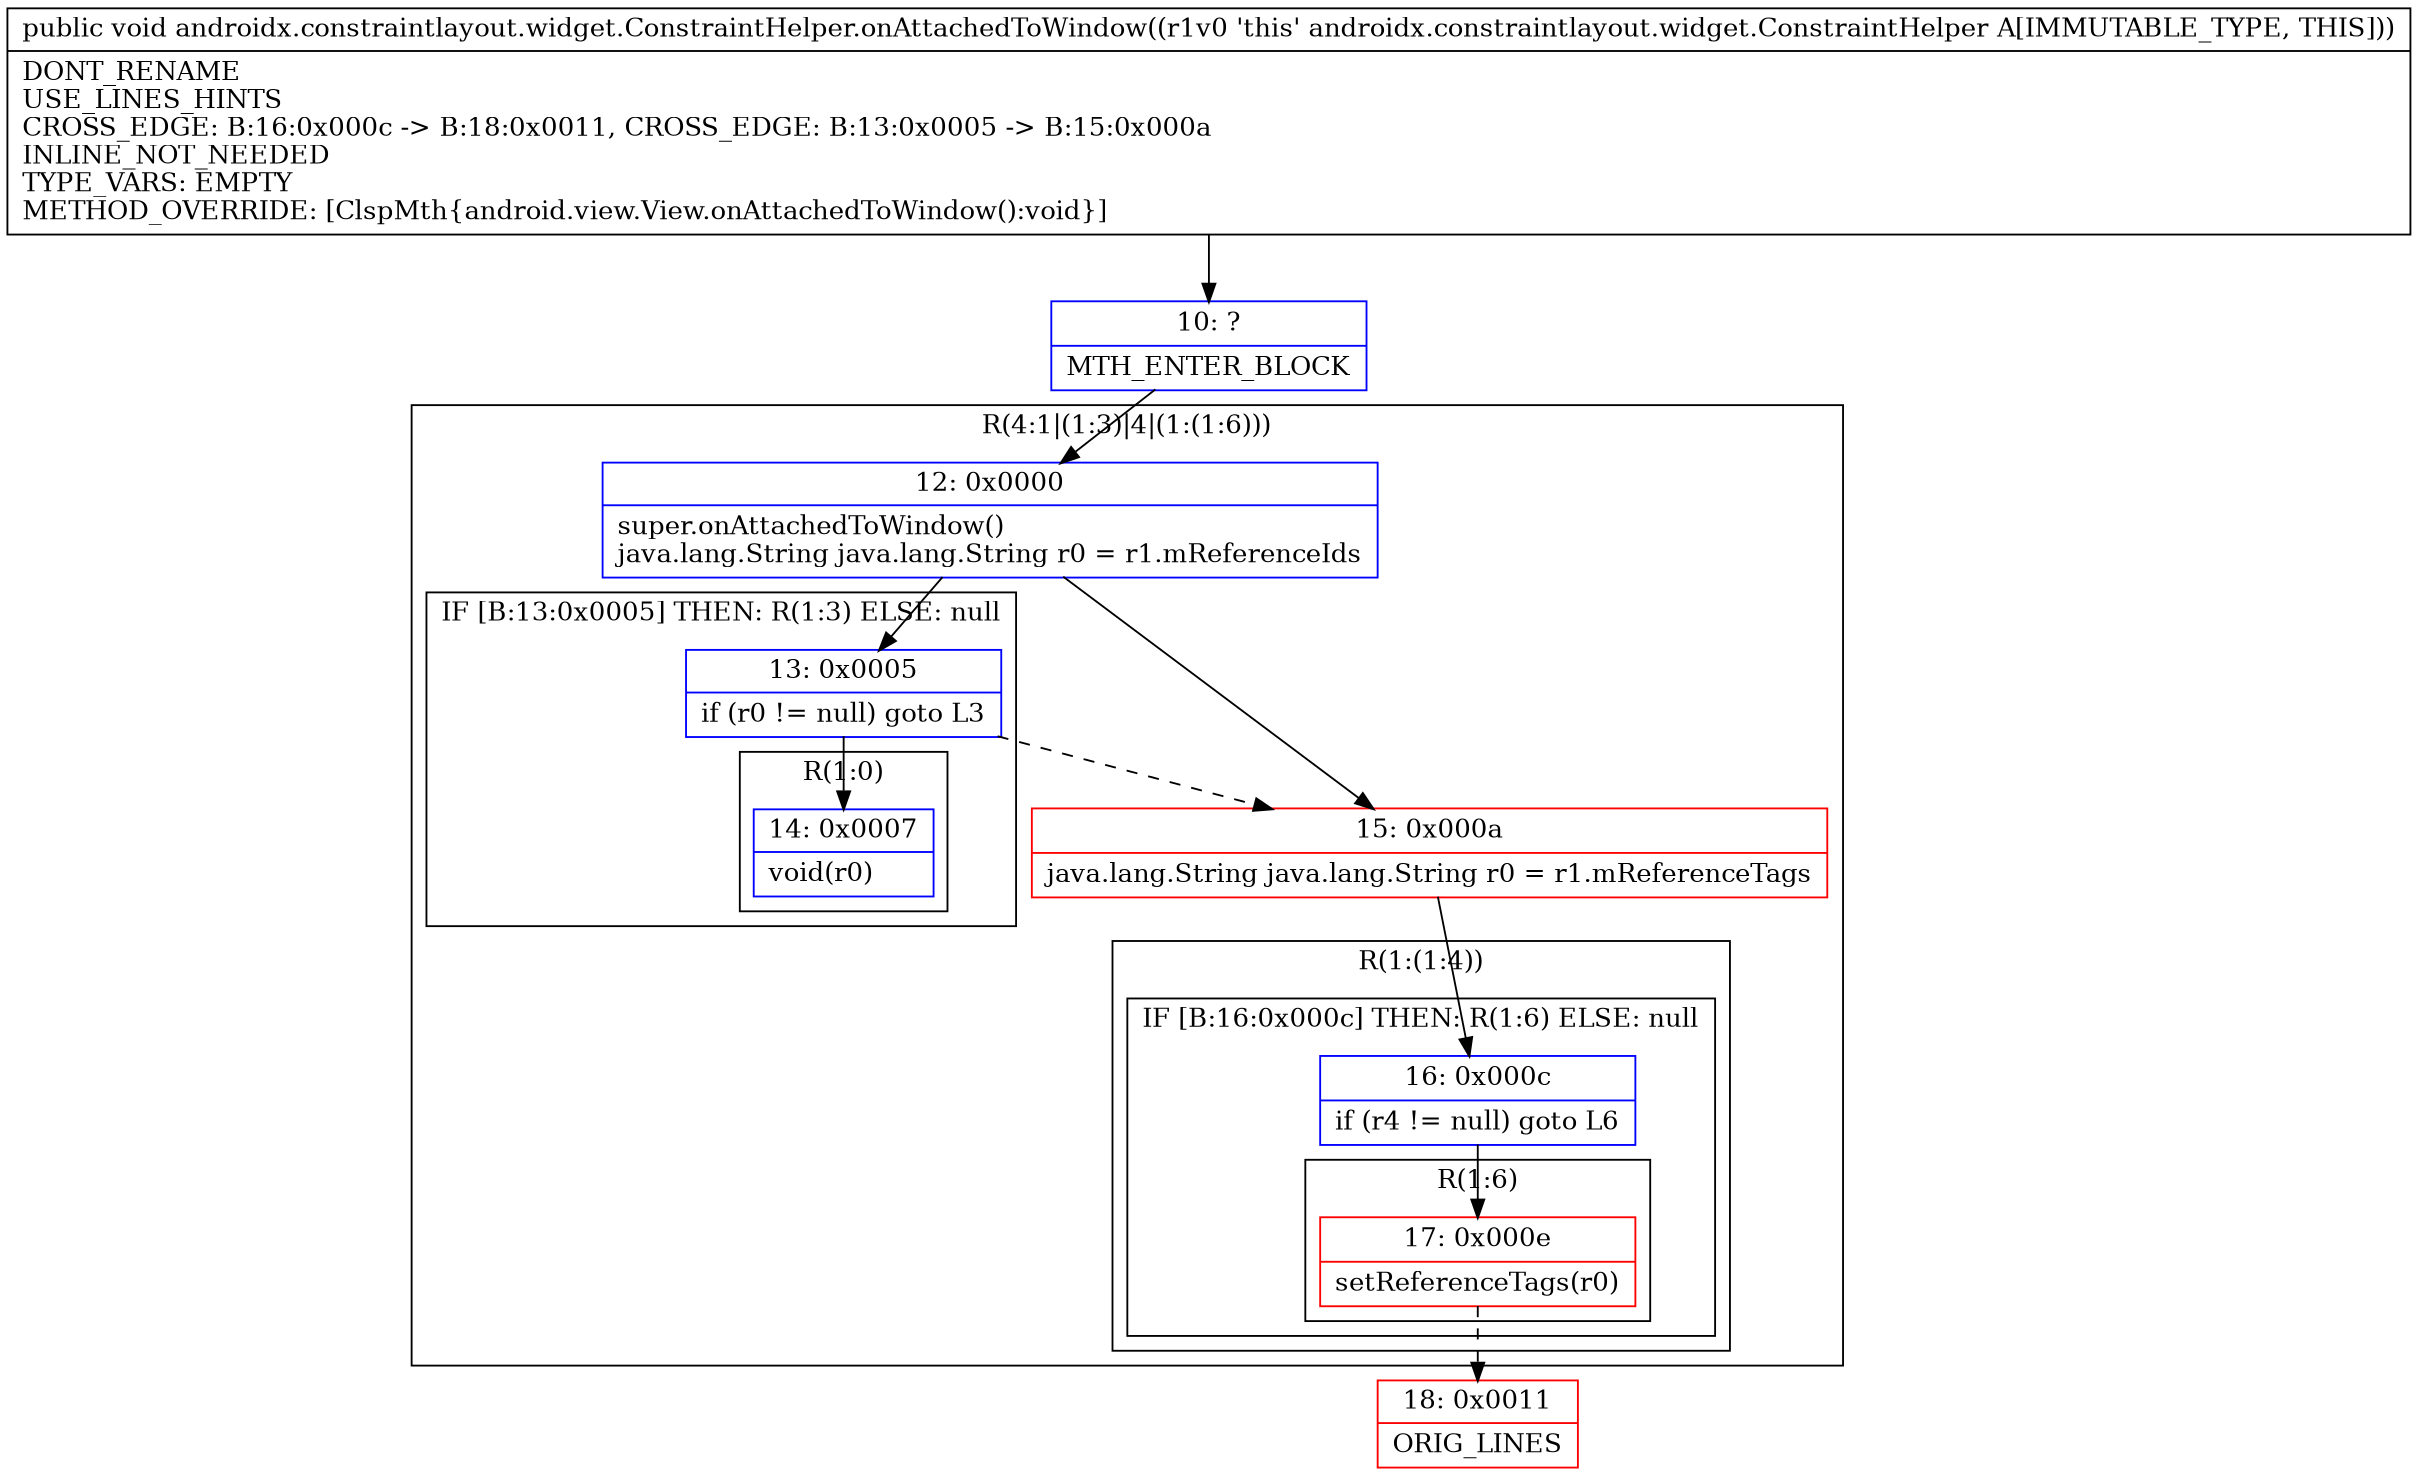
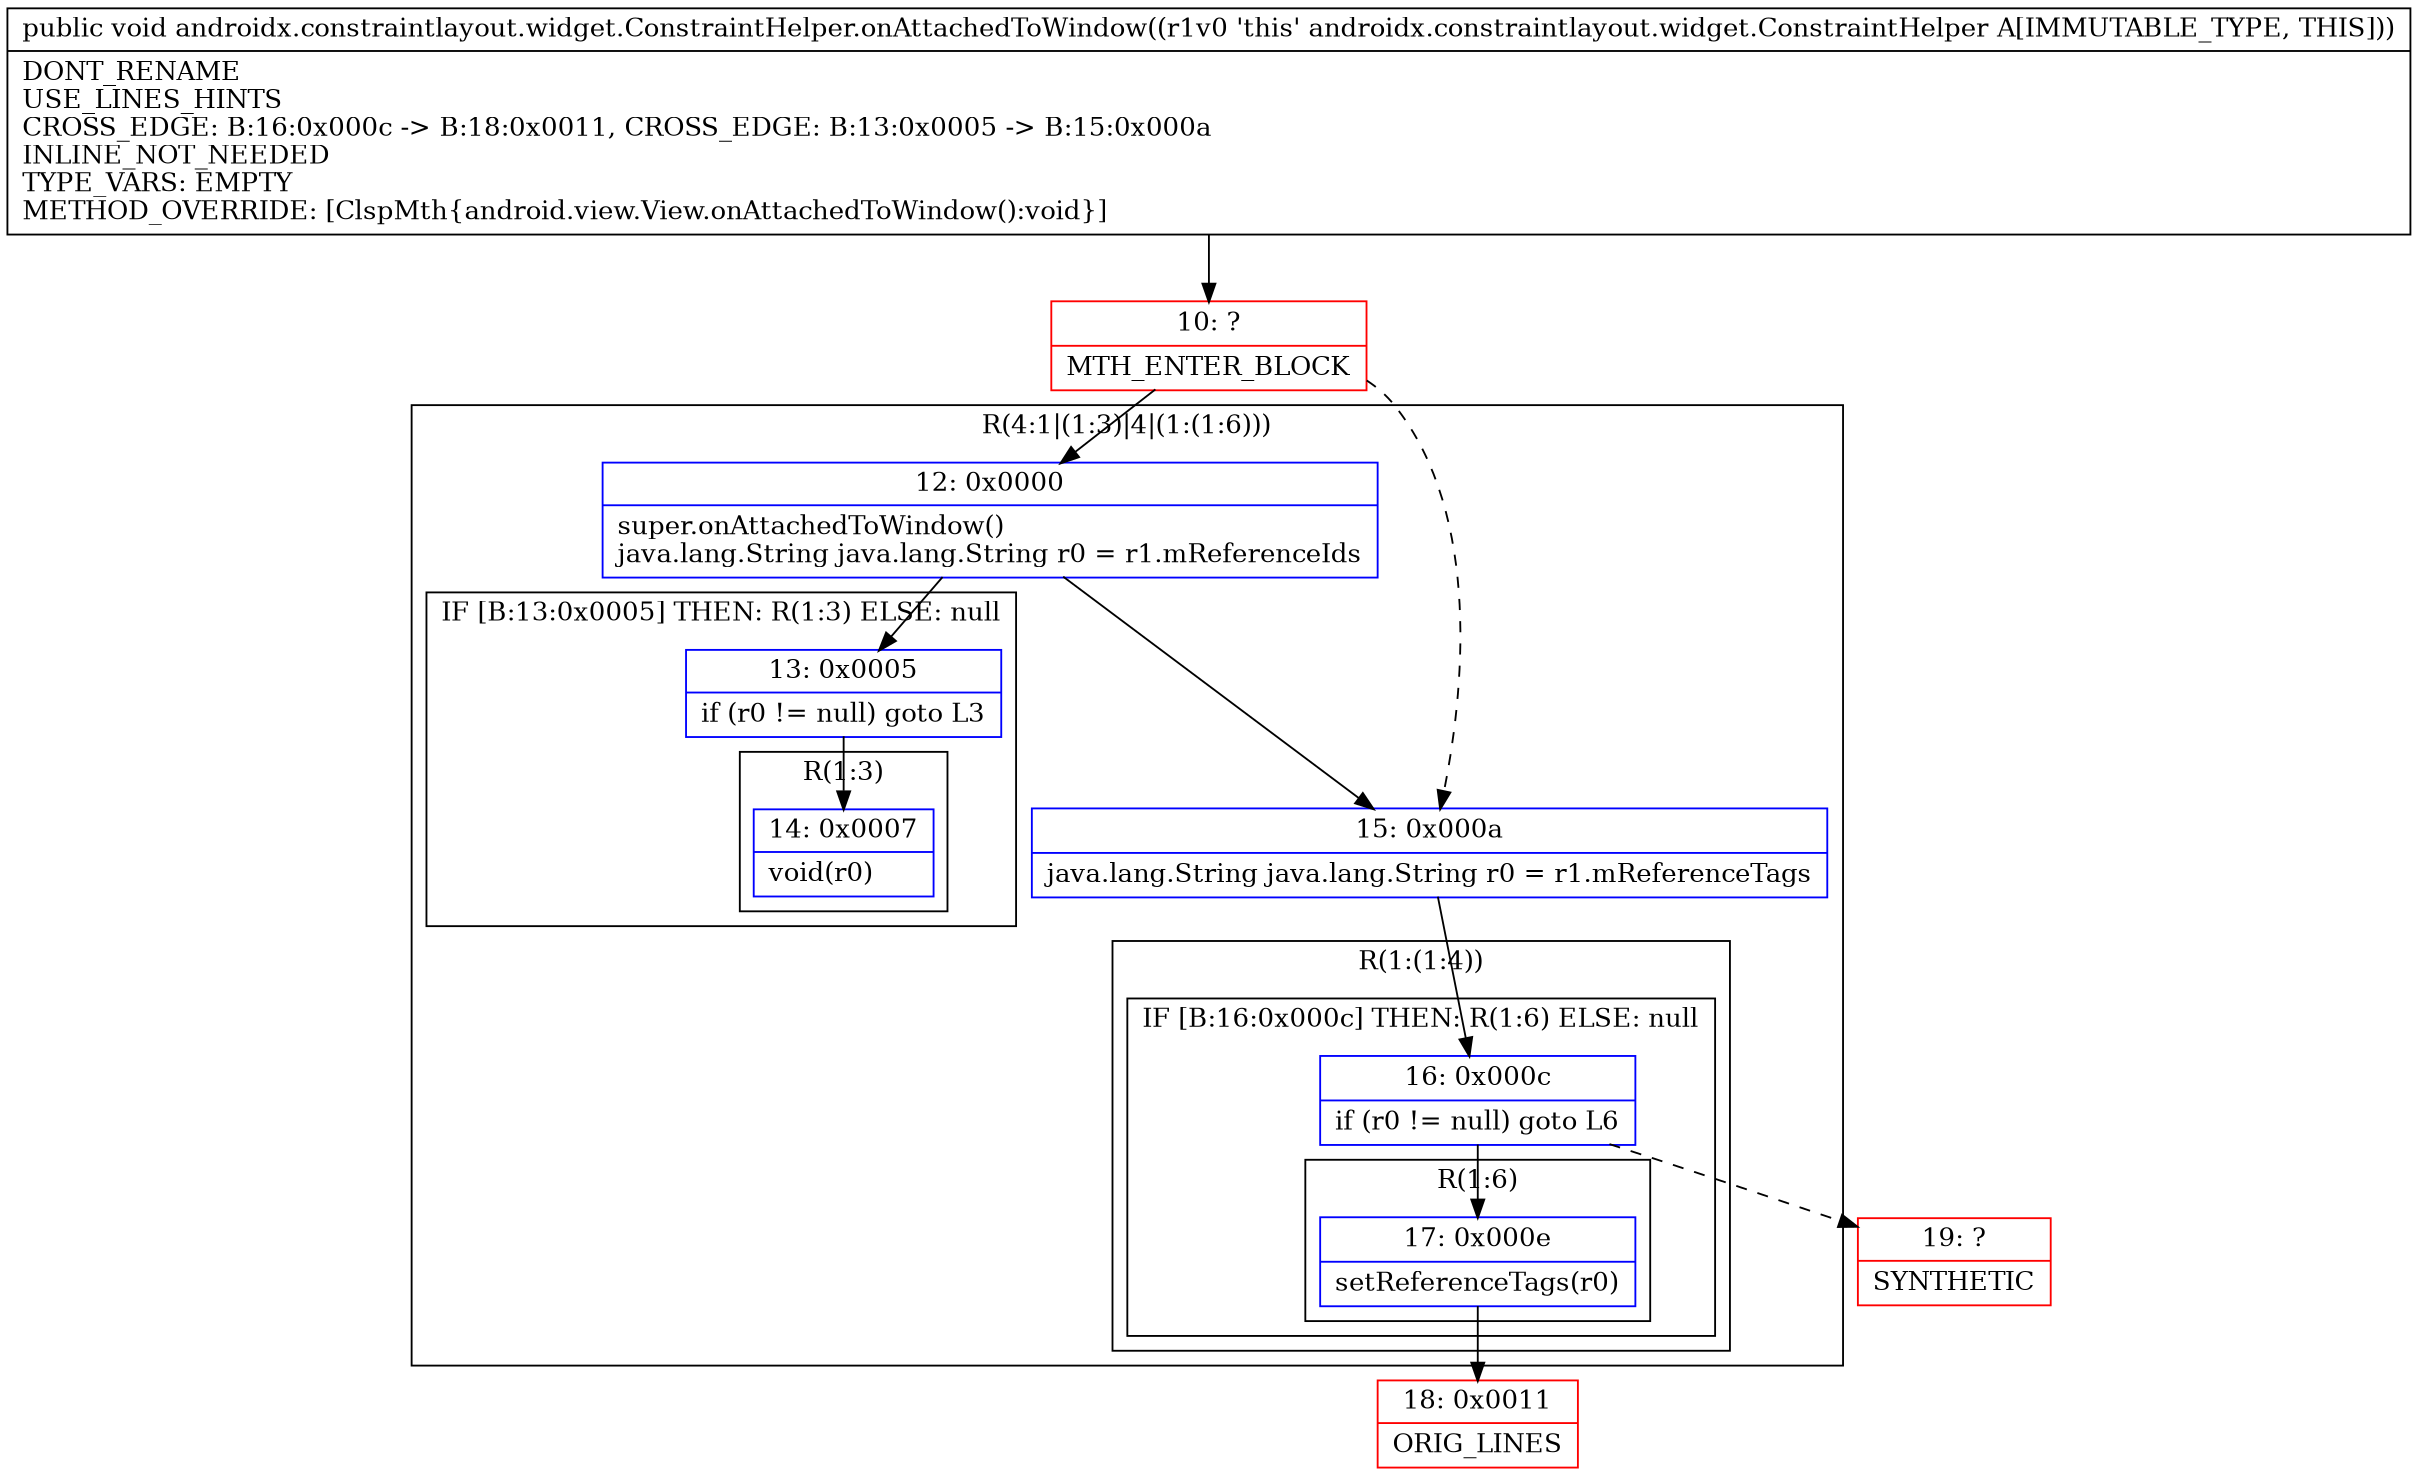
node "10: ?": color blue -> red
edge "13: 0x0005" -> "15: 0x000a": now "10: ?" -> "15: 0x000a"
cluster "R(1:0)": label "R(1:0)" -> "R(1:3)"
node "15: 0x000a": color red -> blue
node "16: 0x000c": text "if (r4 != null) goto L6" -> "if (r0 != null) goto L6"
node "17: 0x000e": color red -> blue
node "19: ?": added
edge "17: 0x000e" -> "18: 0x0011": style dashed -> solid
